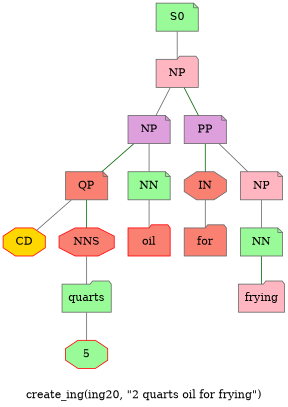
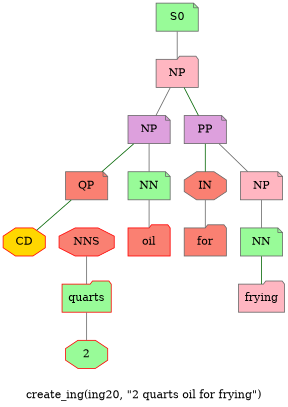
edge "QP" -- "NNS": removed
edge "QP" -- "CD": color gray40 -> darkgreen
node "quarts": color gray40 -> red
node "5": label "5" -> "2"
